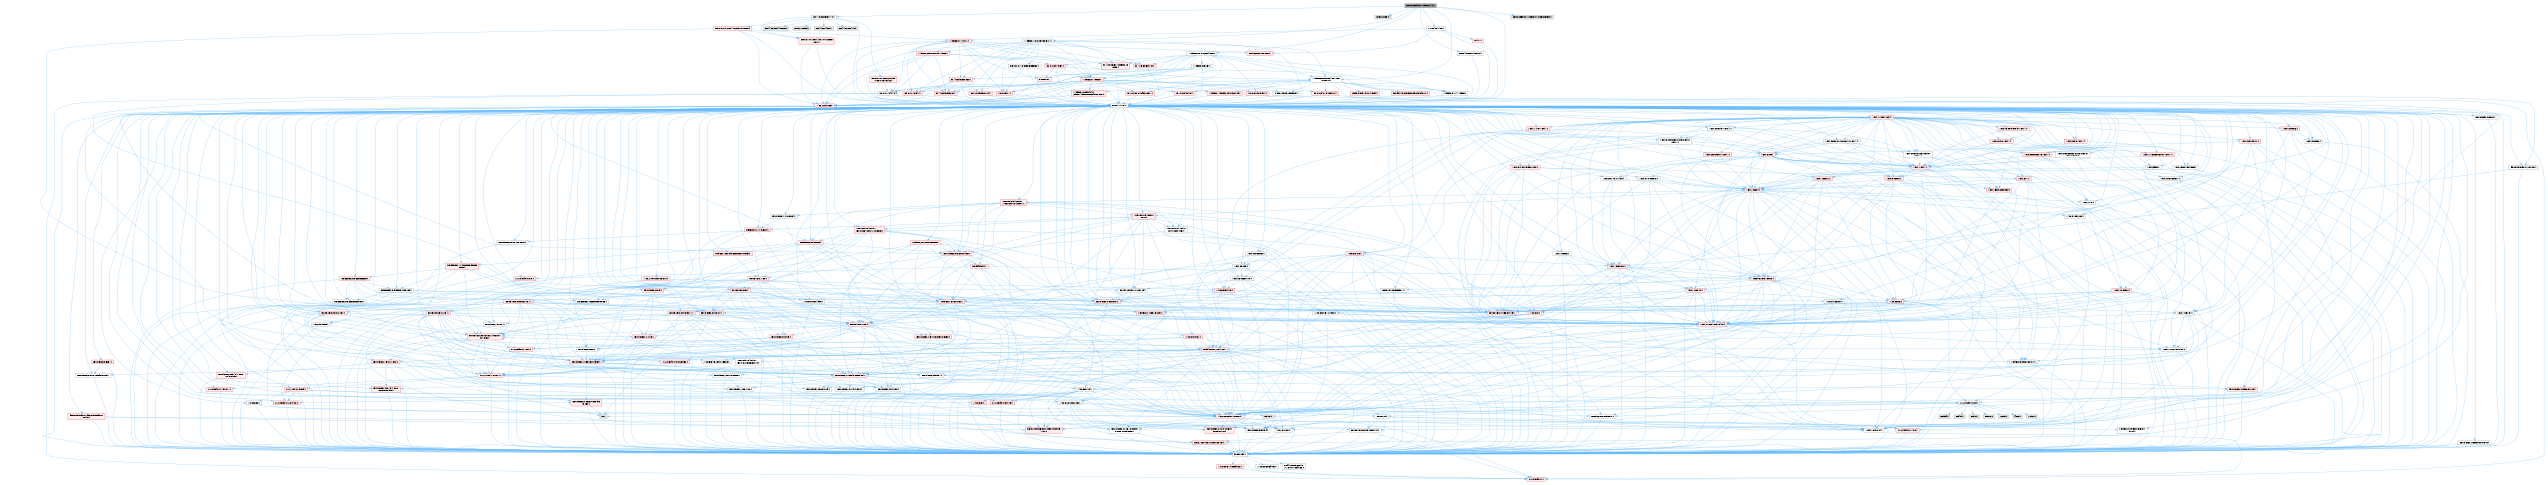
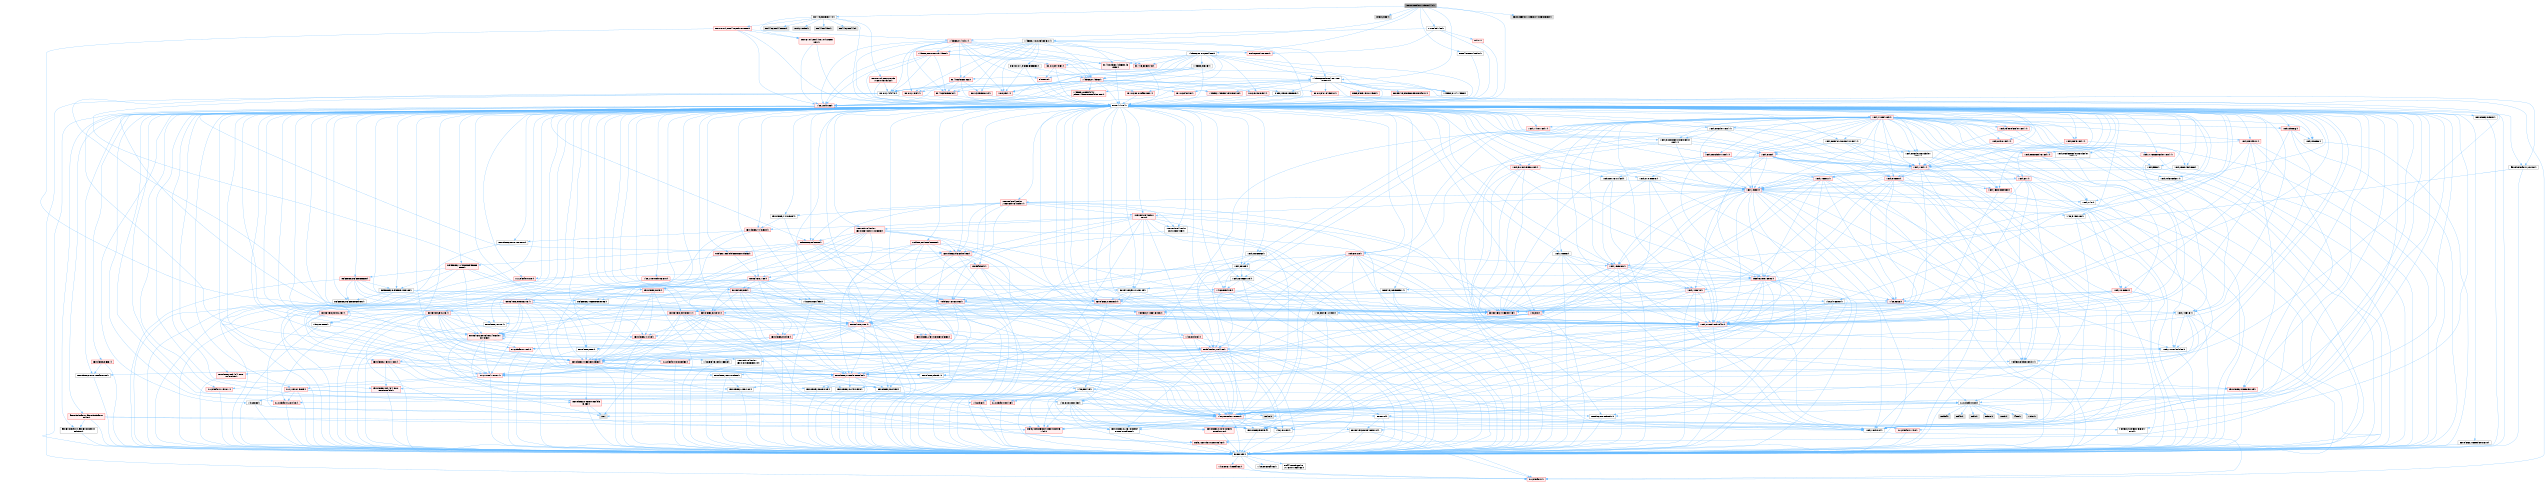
node "Math/ScaleRotationTranslation Commands.h": label "Math/ScaleRotationTranslation Commands.h" -> "Math/ScaleRotationTranslation Matrix.h"
node "SlateColor/UniquePtr.h": label "SlateColor/UniquePtr.h" -> "Templates/UniquePtr.h"
edge "Layout/Visibility.h" -> "Containers/UnrealString.h": added
node "GenericPlatform/GenericPlatform Stricmp.h": added
